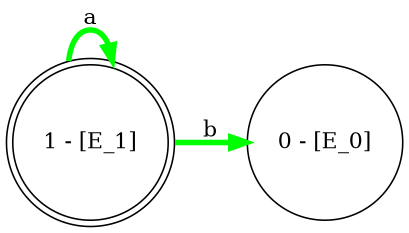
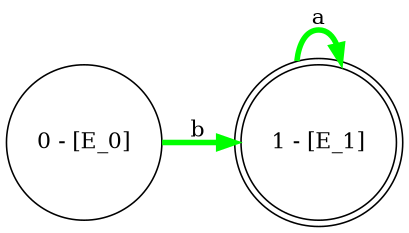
edge "1 - [E_1]" -> "0 - [E_0]": reversed
